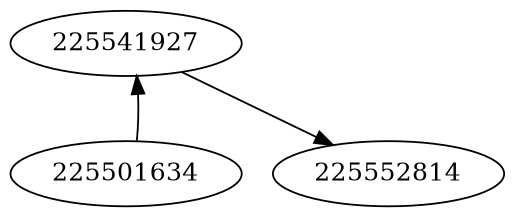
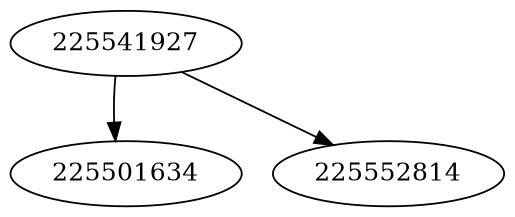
edge "225501634" -> "225541927": reversed
